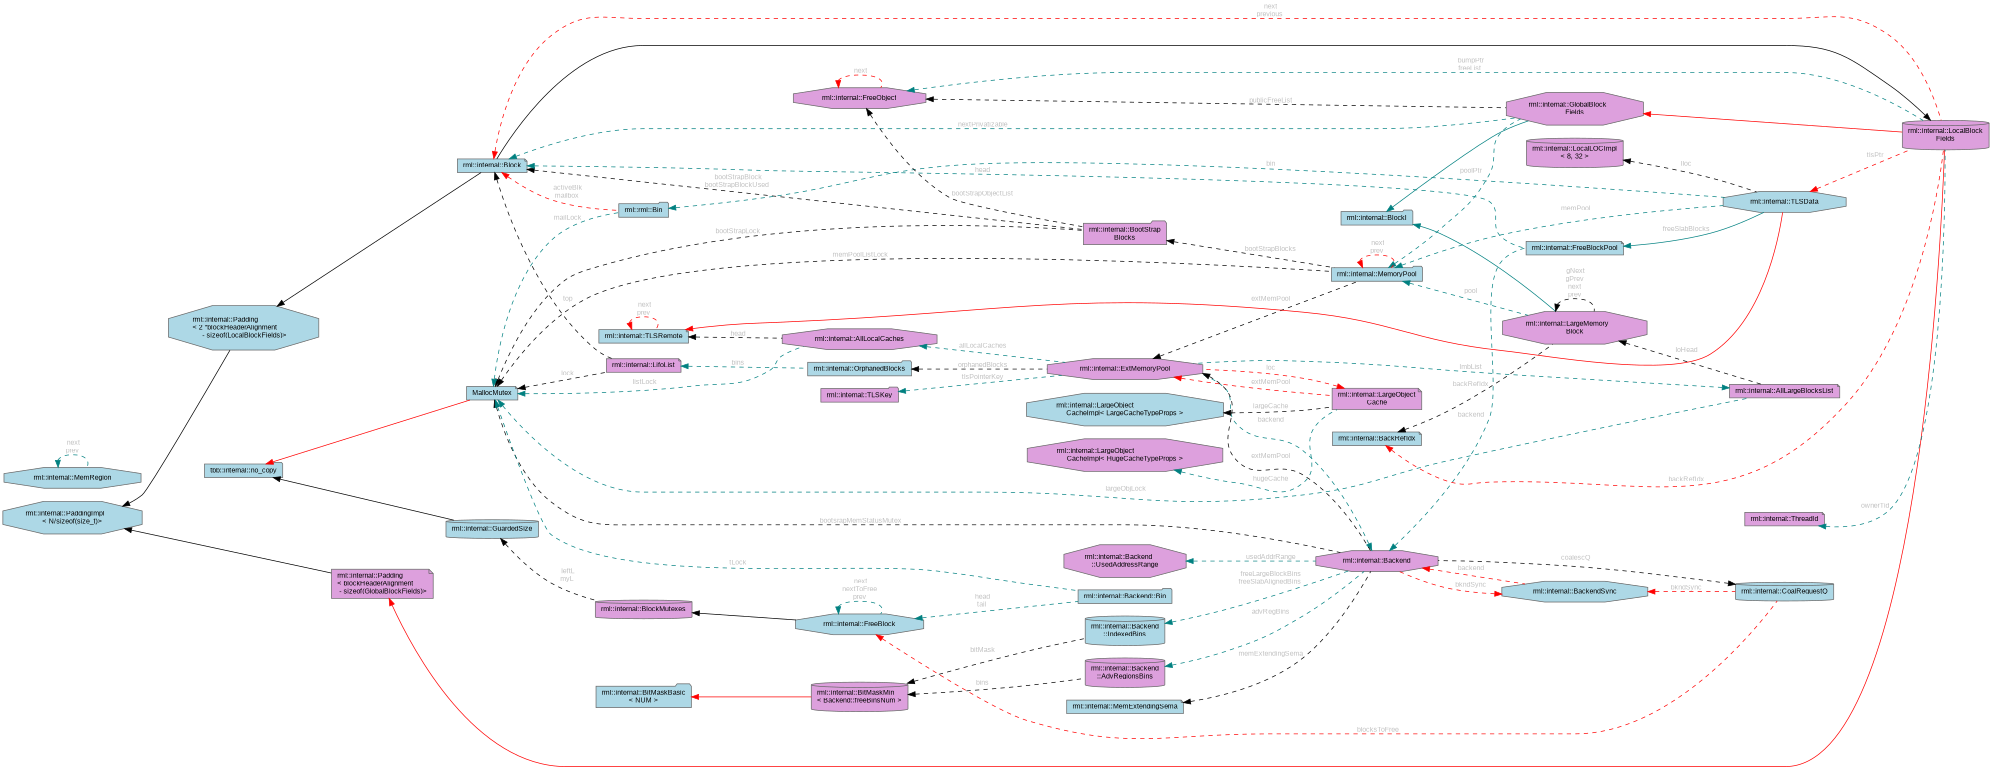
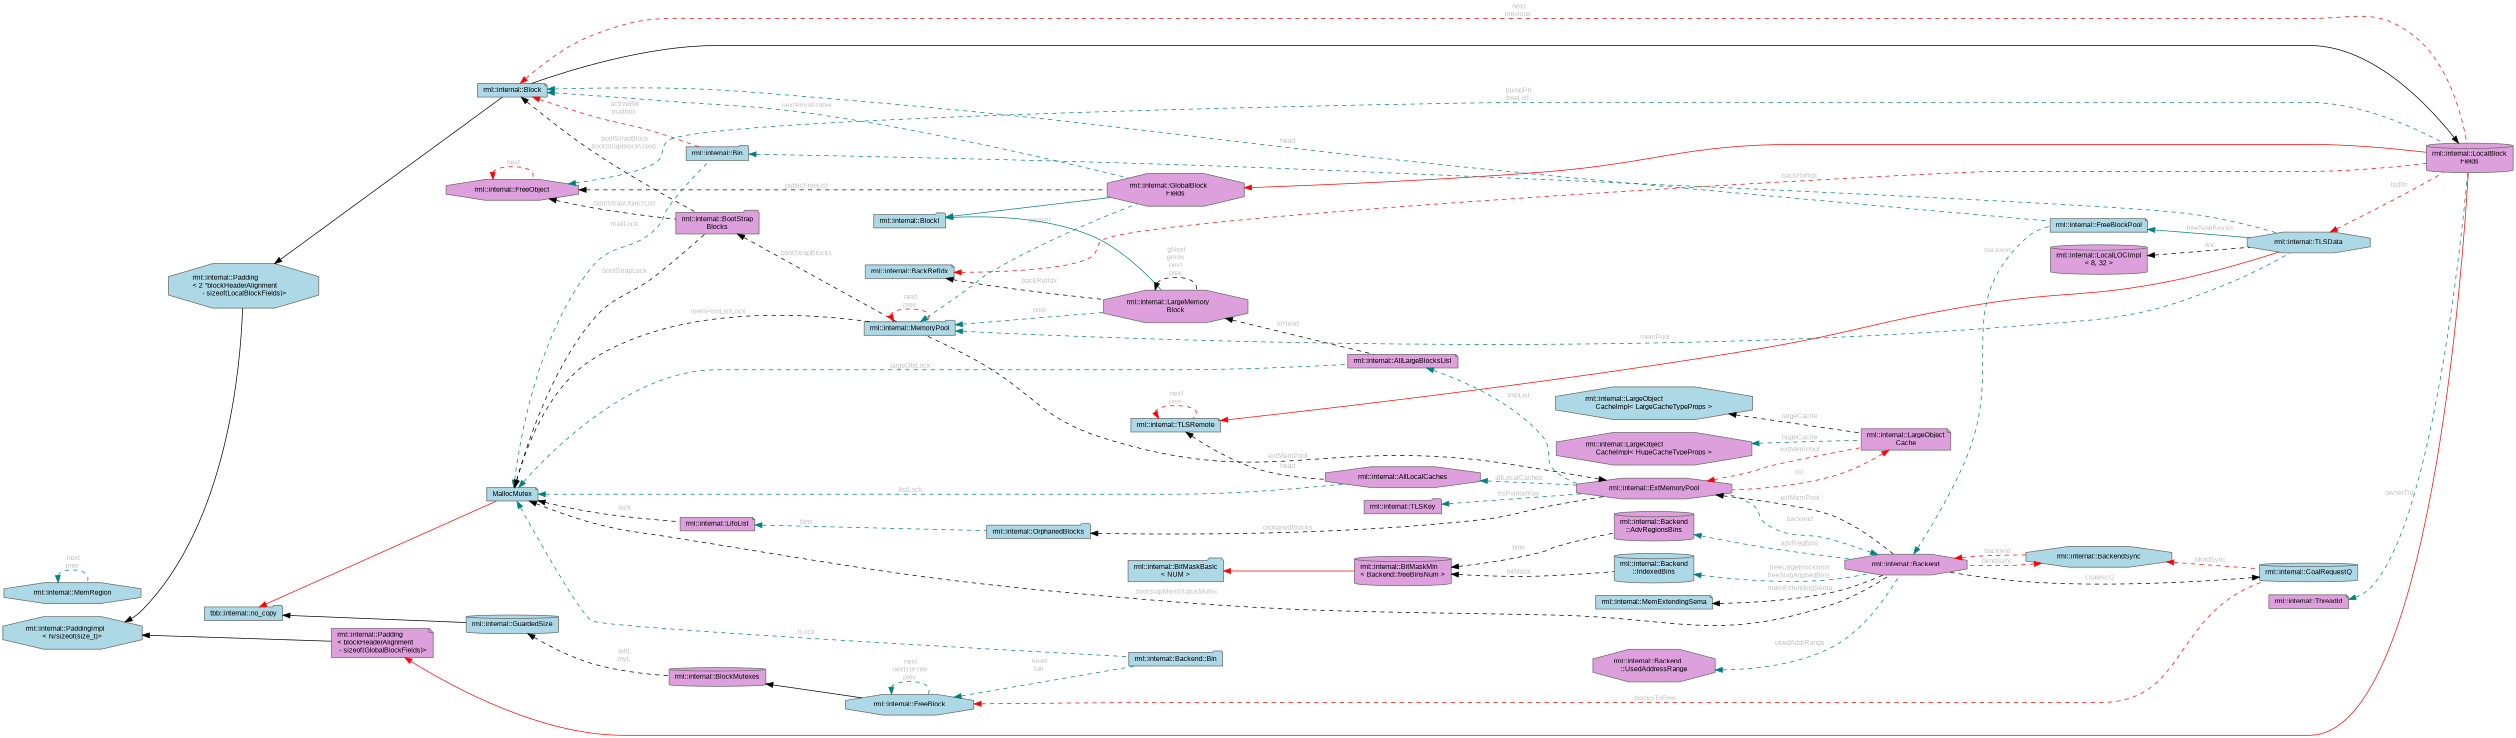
node "rml::rml::Bin": label "rml::rml::Bin" -> "rml::internal::Bin"
edge "rml::internal::LifoList" -> "rml::internal::Block": removed, label "top"
